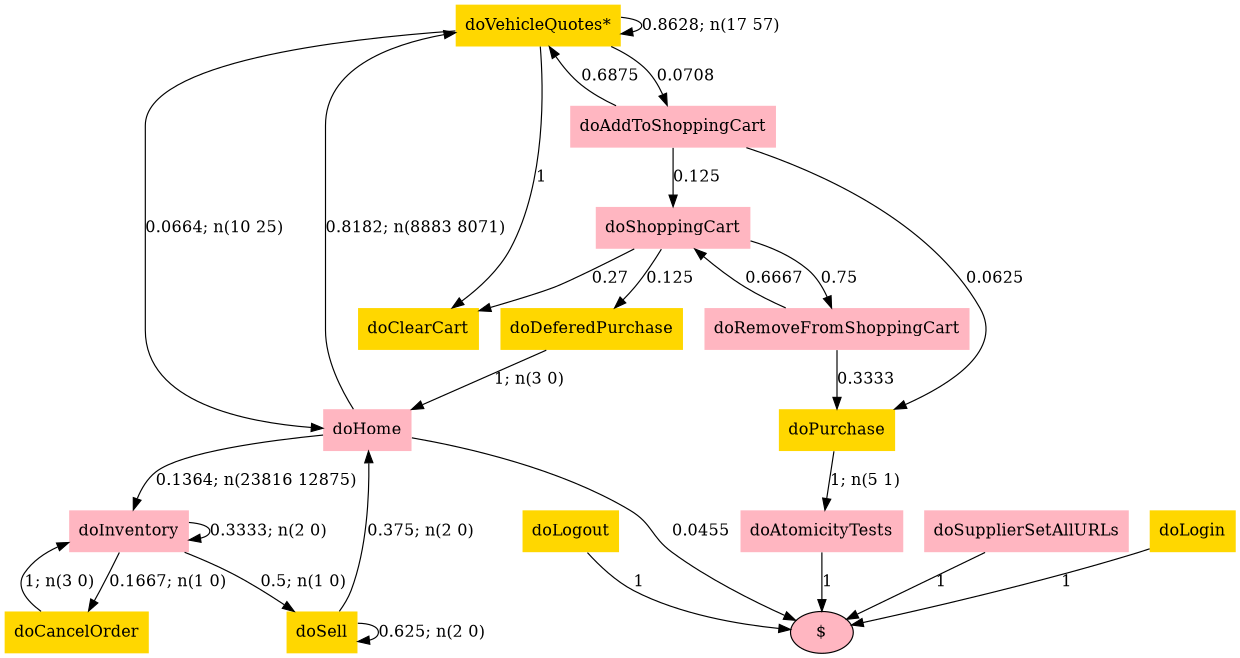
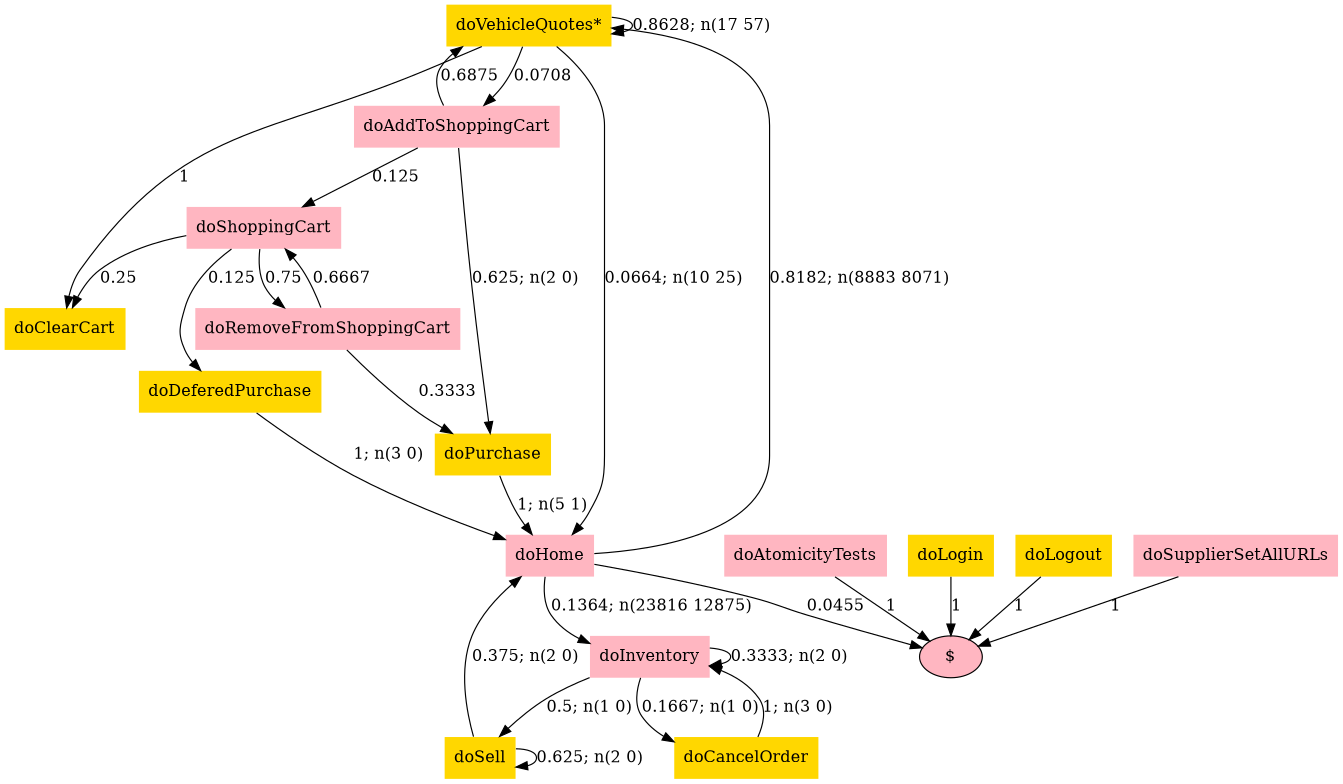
edge "doShoppingCart" -> "doClearCart": label "0.27" -> "0.25"
edge "doAddToShoppingCart" -> "doPurchase": label "0.0625" -> "0.625; n(2 0)"
edge "doPurchase" -> "doAtomicityTests": now "doPurchase" -> "doHome"
